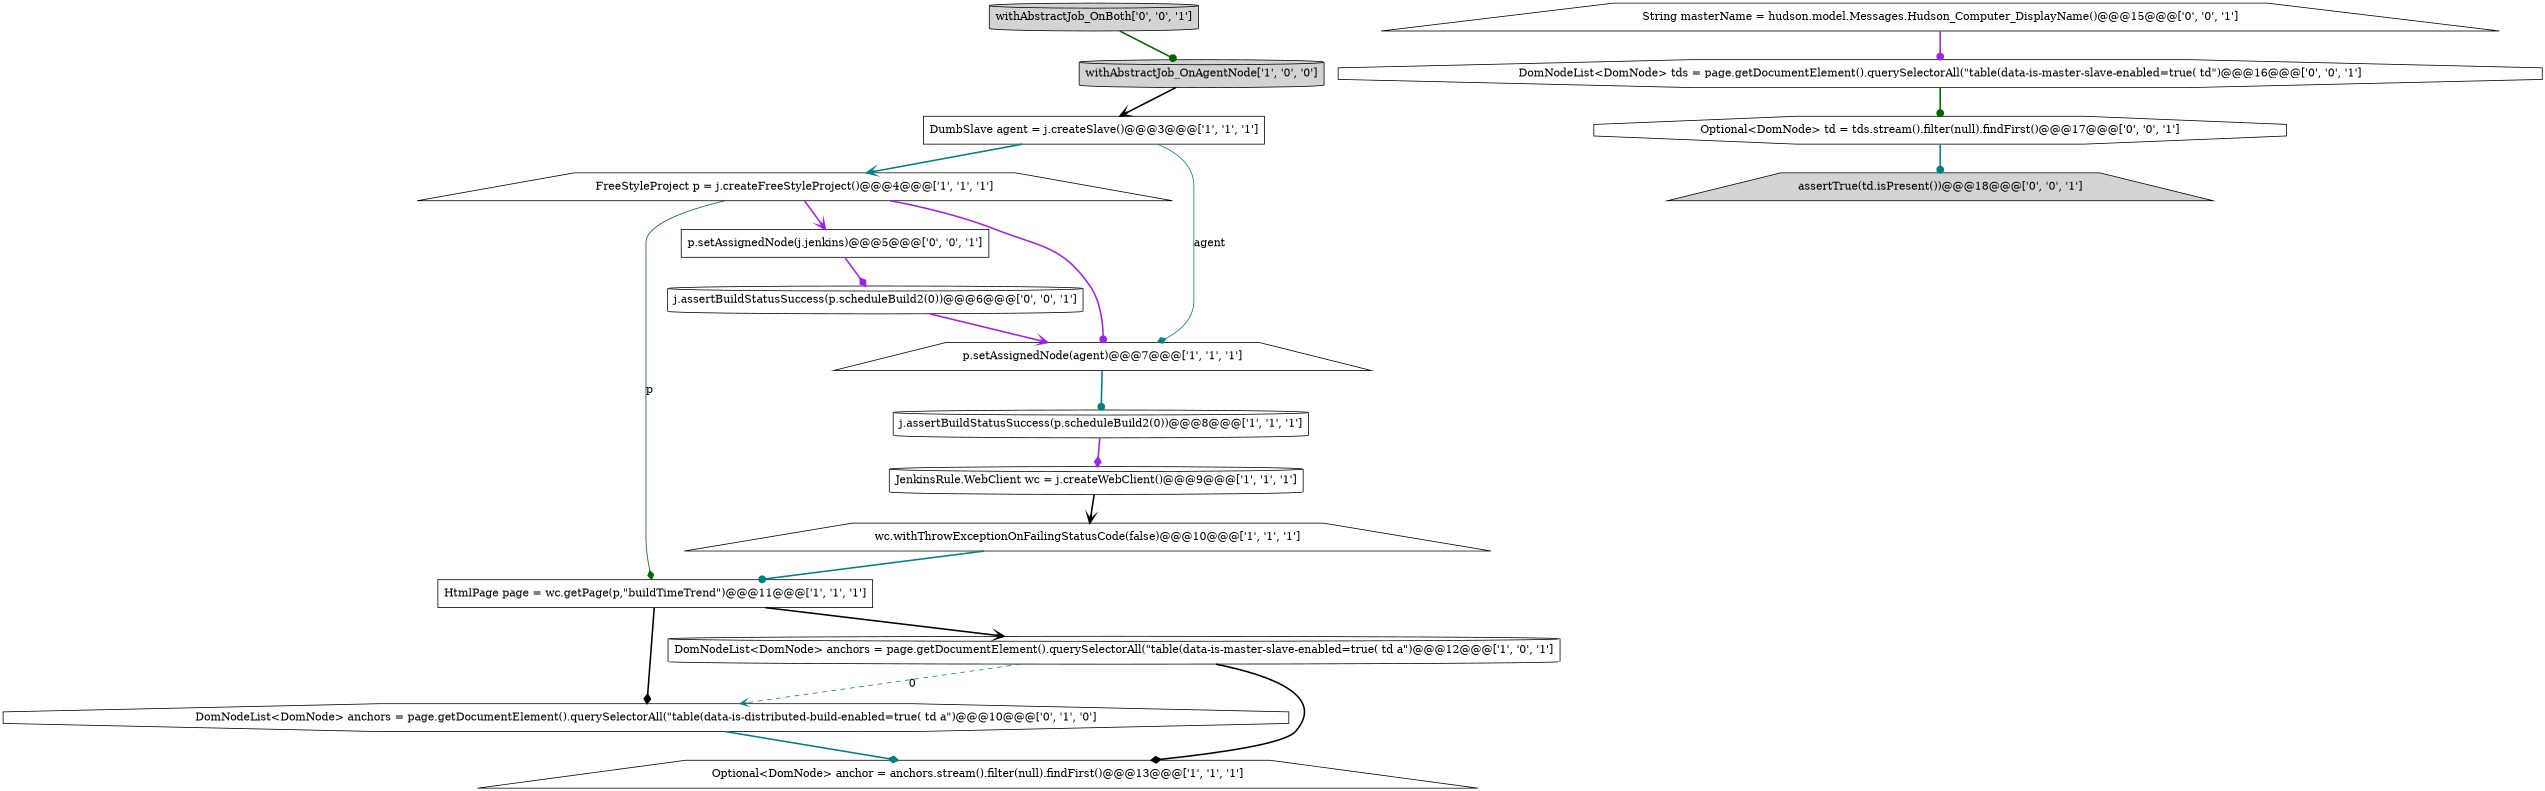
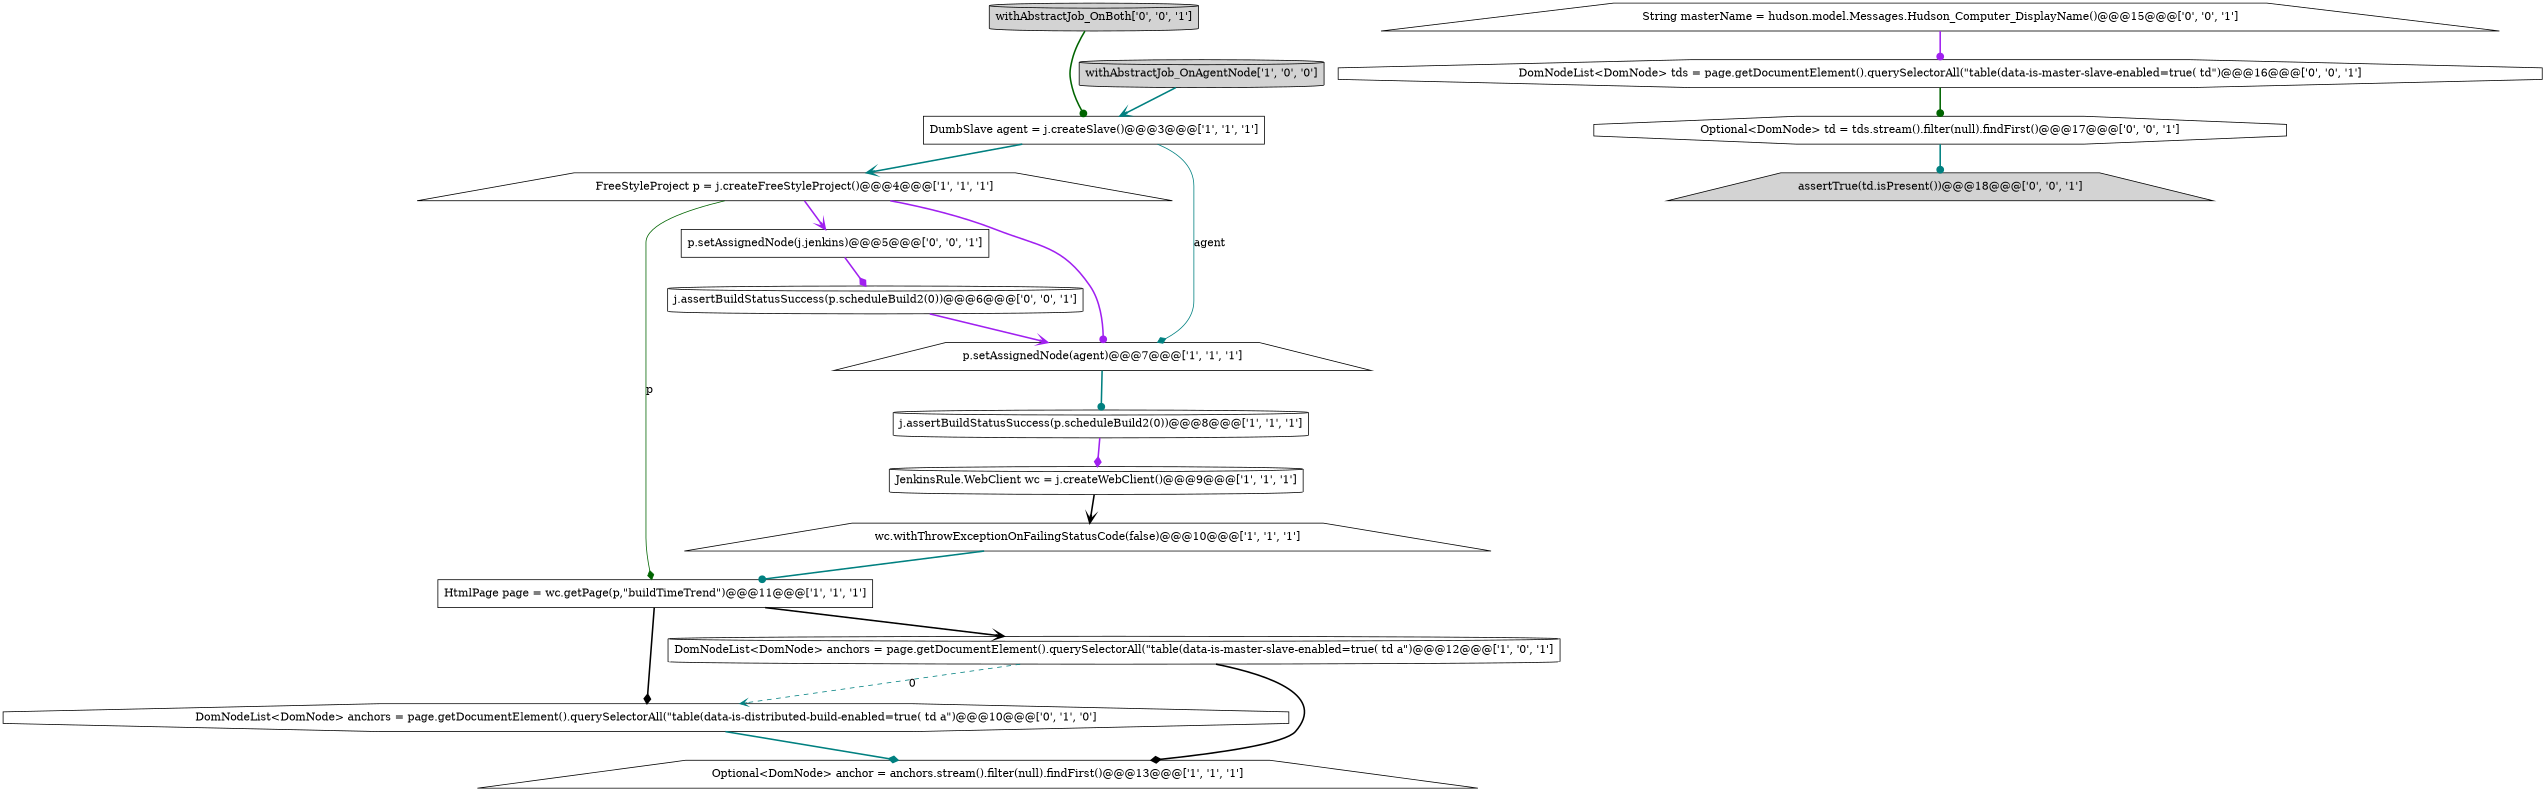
edge "withAbstractJob_OnBoth['0', '0', '1']" -> "withAbstractJob_OnAgentNode['1', '0', '0']": now "withAbstractJob_OnBoth['0', '0', '1']" -> "DumbSlave agent = j.createSlave()@@@3@@@['1', '1', '1']"
edge "withAbstractJob_OnAgentNode['1', '0', '0']" -> "DumbSlave agent = j.createSlave()@@@3@@@['1', '1', '1']": color black -> teal
